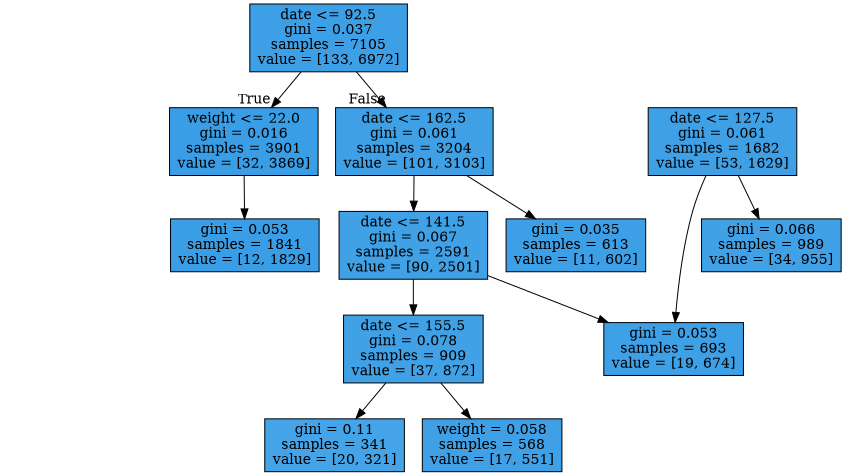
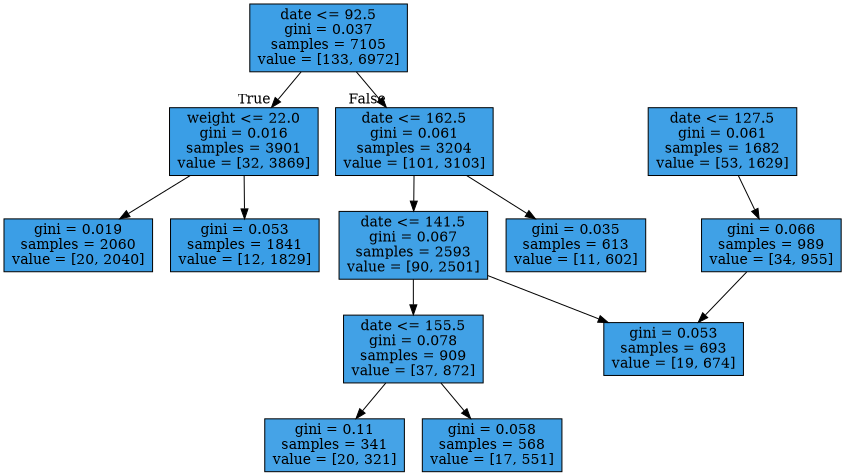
edge "date <= 127.5 gini = 0.061 samples = 1682 value = [53, 1629]" -> "gini = 0.053 samples = 693 value = [19, 674]": now "gini = 0.066 samples = 989 value = [34, 955]" -> "gini = 0.053 samples = 693 value = [19, 674]"
node "gini = 0.019 samples = 2060 value = [20, 2040]": added
node "date <= 141.5 gini = 0.067 samples = 2591 value = [90, 2501]": label "date <= 141.5 gini = 0.067 samples = 2591 value = [90, 2501]" -> "date <= 141.5 gini = 0.067 samples = 2593 value = [90, 2501]"
node "weight = 0.058 samples = 568 value = [17, 551]": label "weight = 0.058 samples = 568 value = [17, 551]" -> "gini = 0.058 samples = 568 value = [17, 551]"
